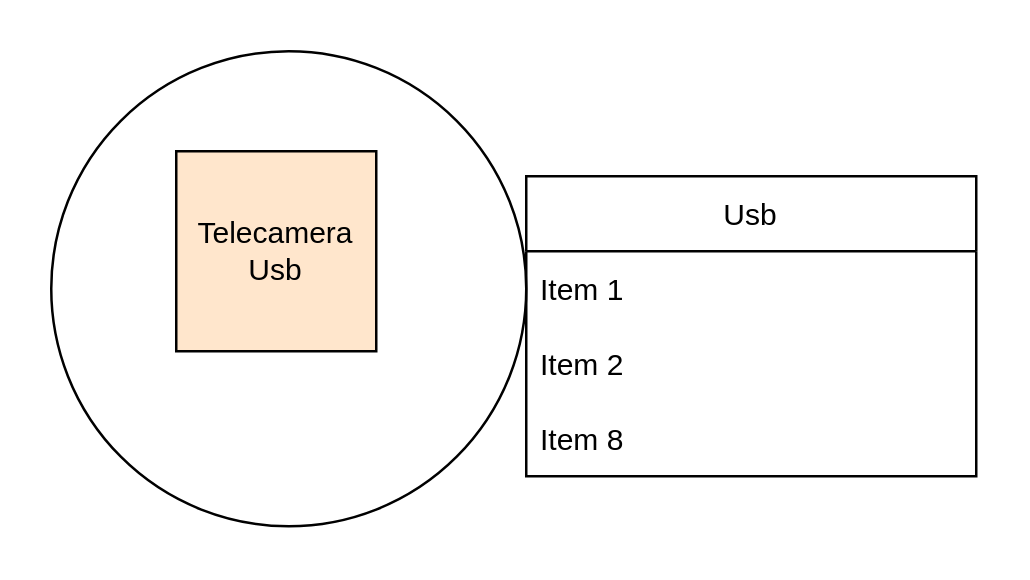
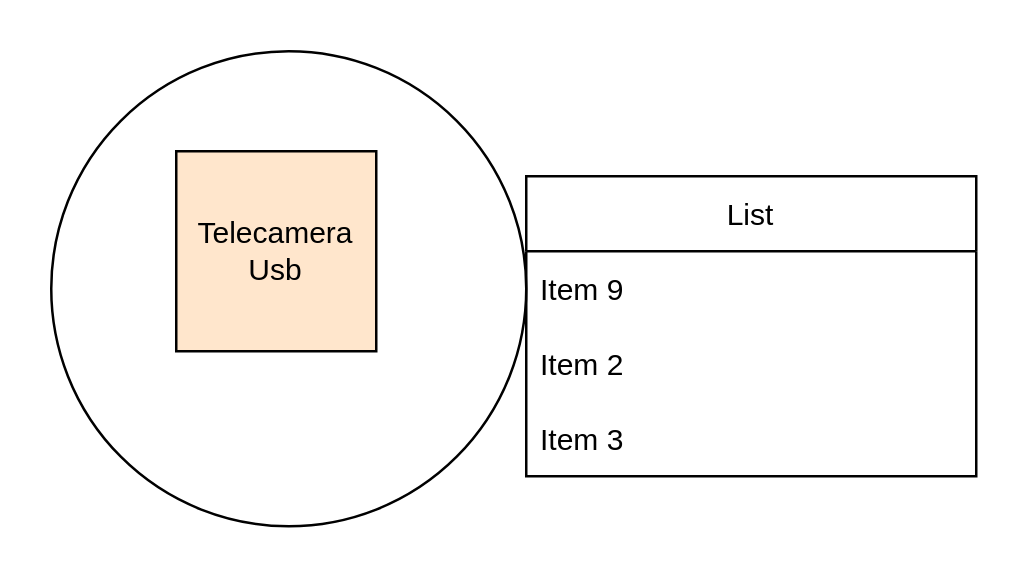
node "Usb": label "Usb" -> "List"
node "Item 1": label "Item 1" -> "Item 9"
node "Item 8": label "Item 8" -> "Item 3"
